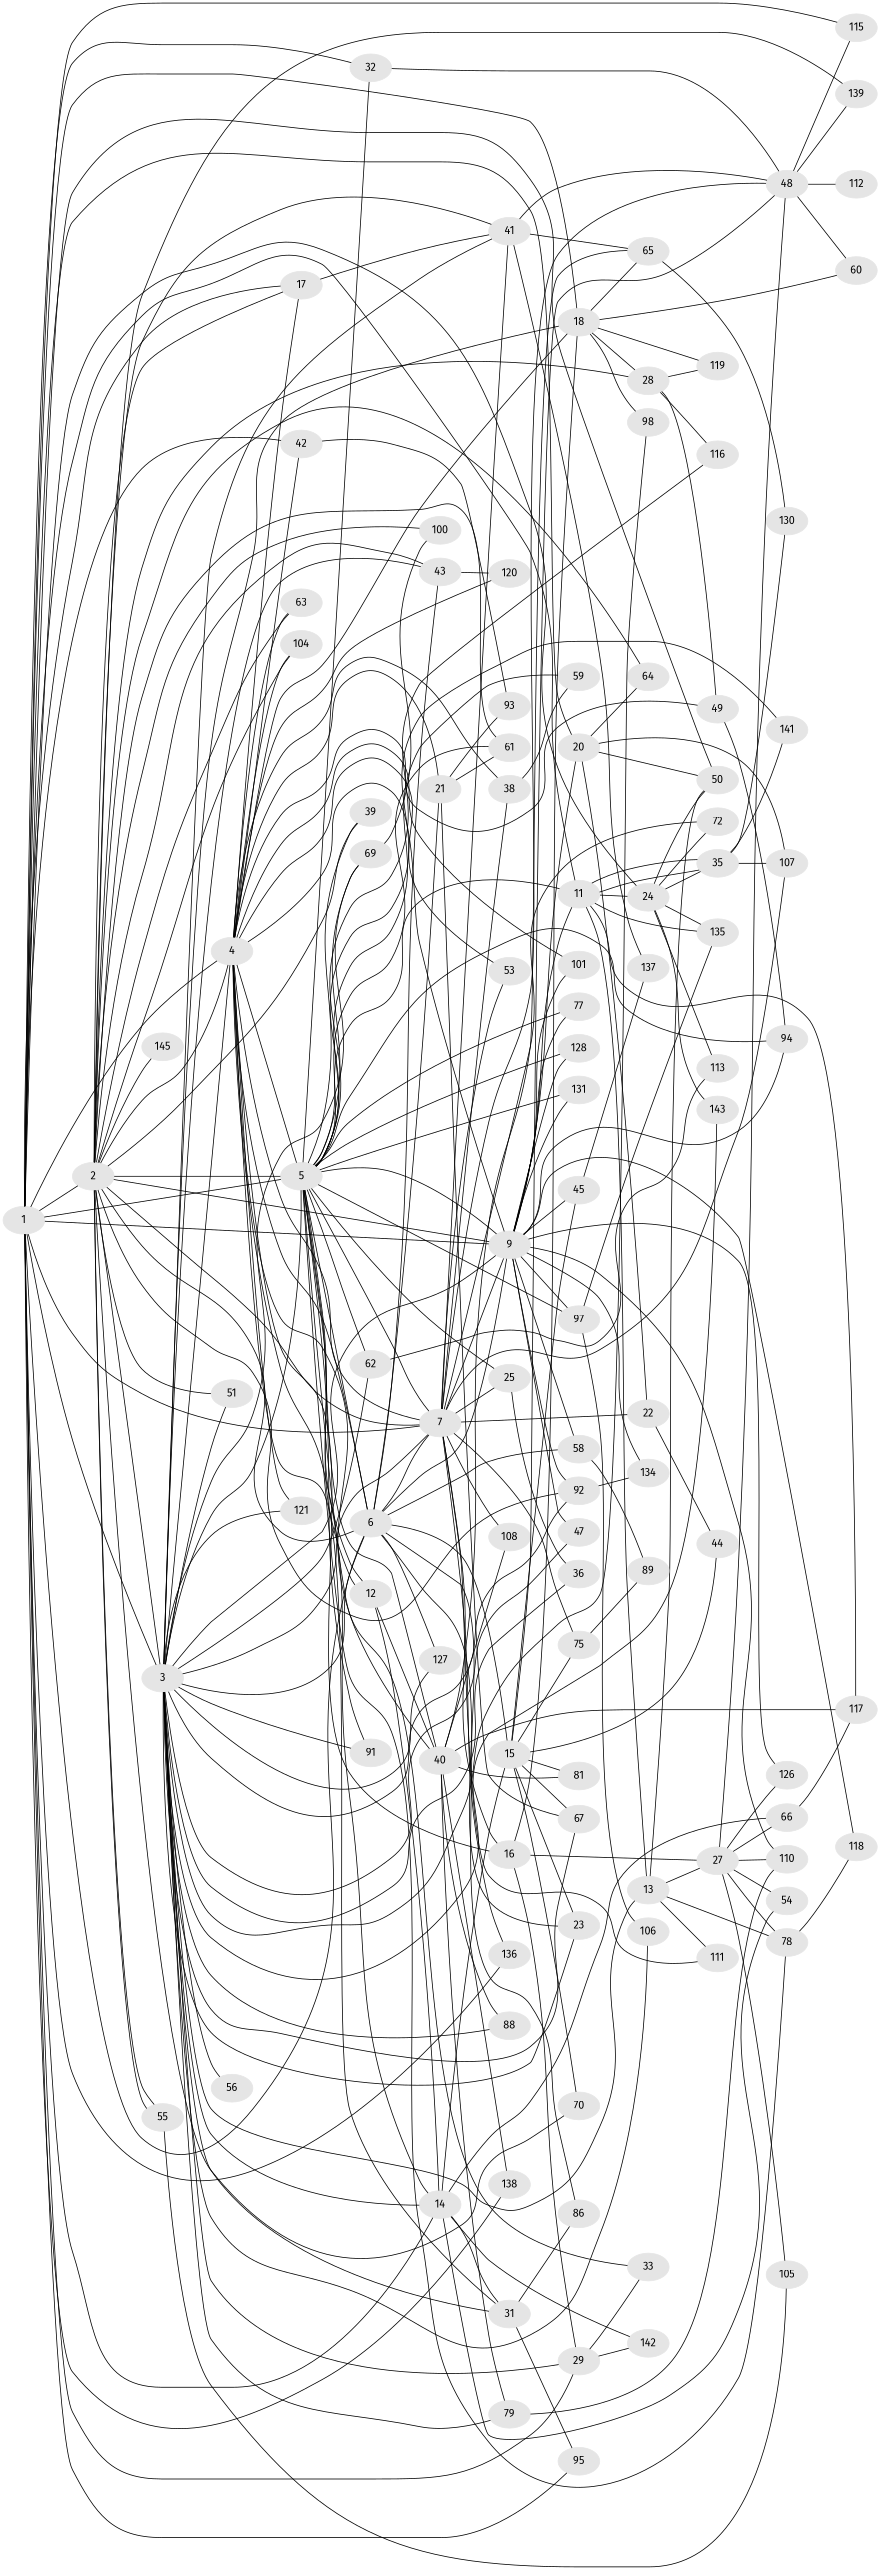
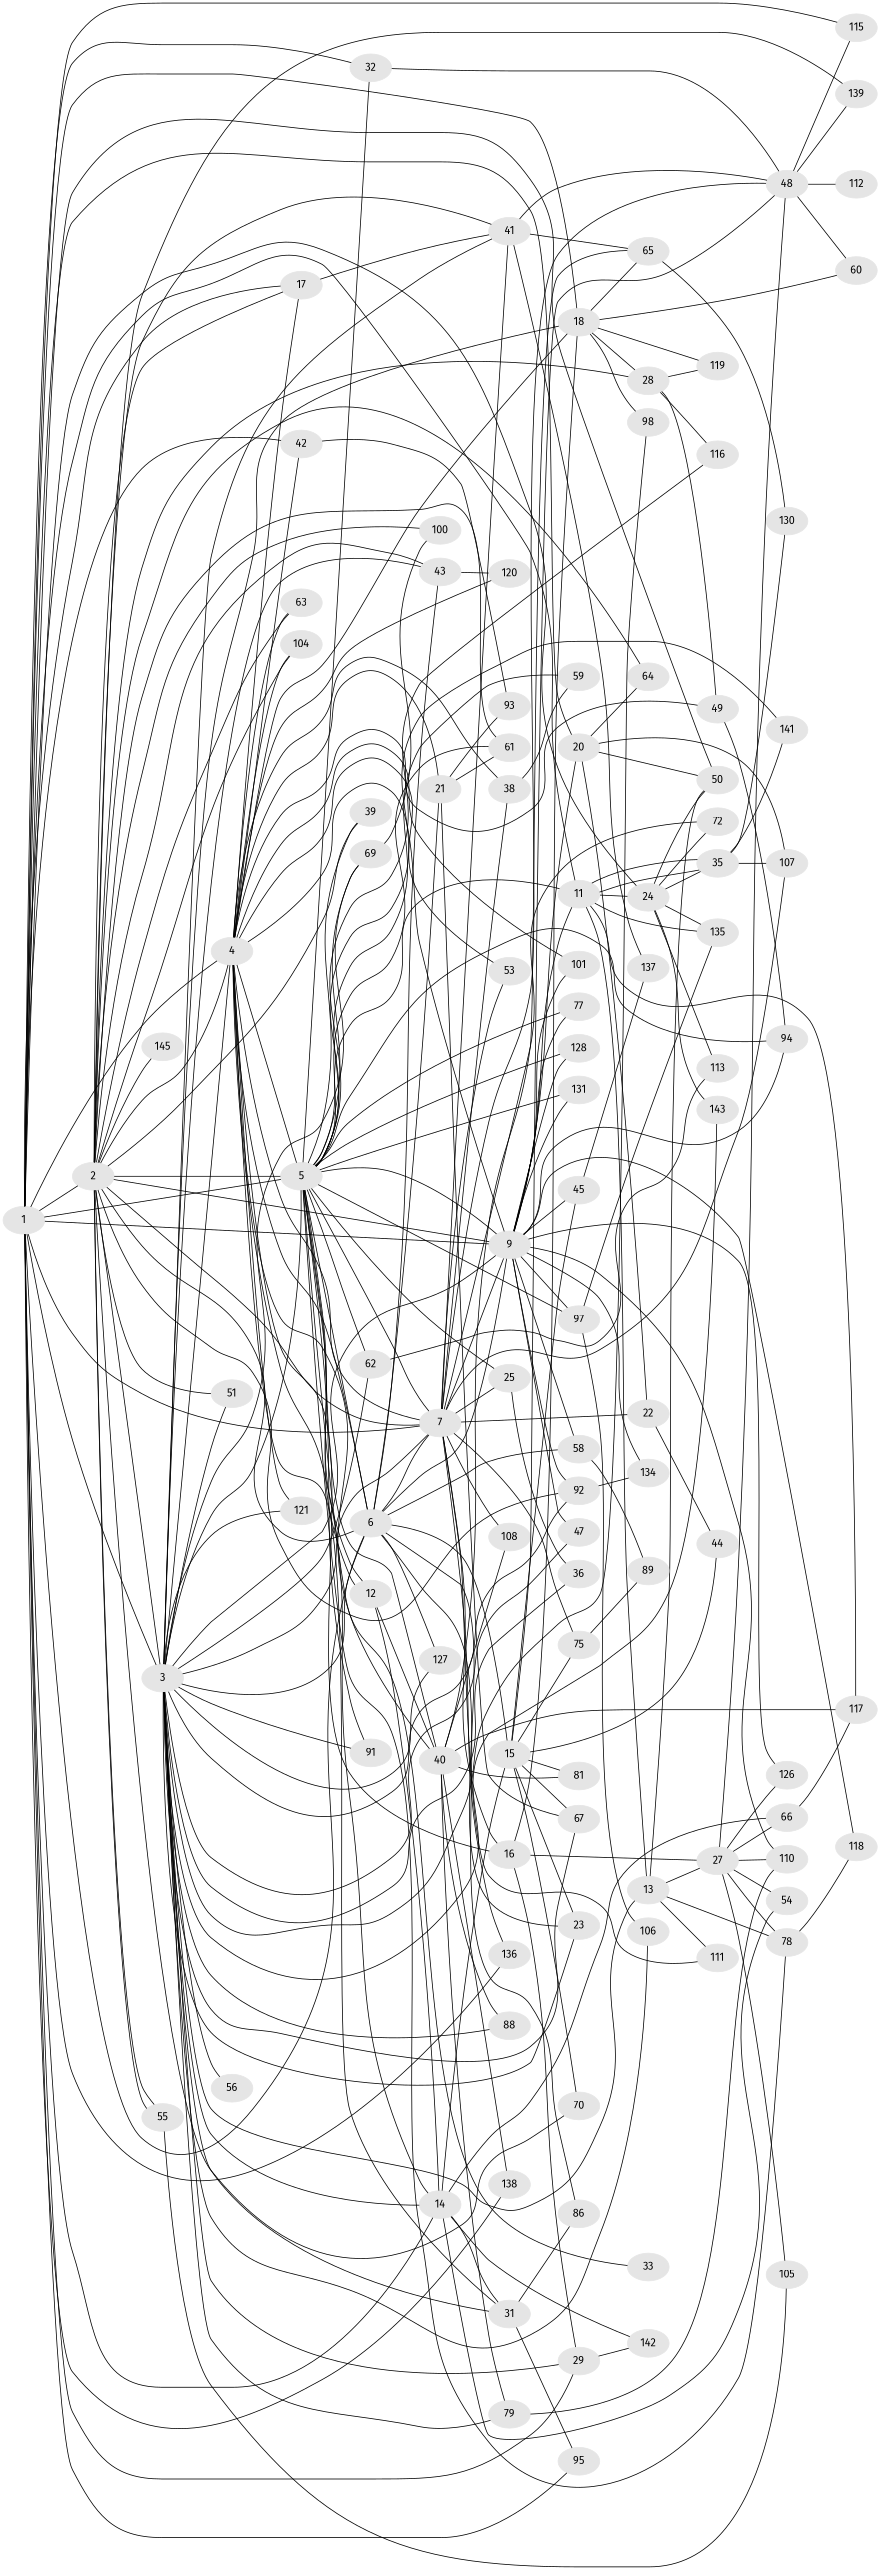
edge "33" -- "29": removed
